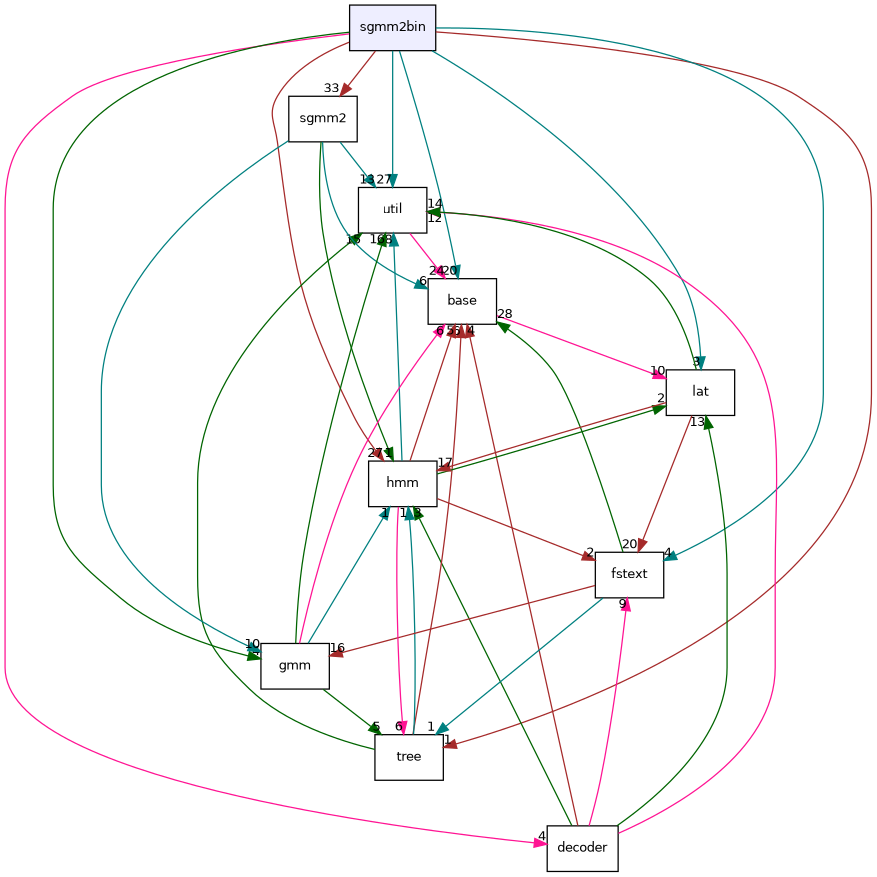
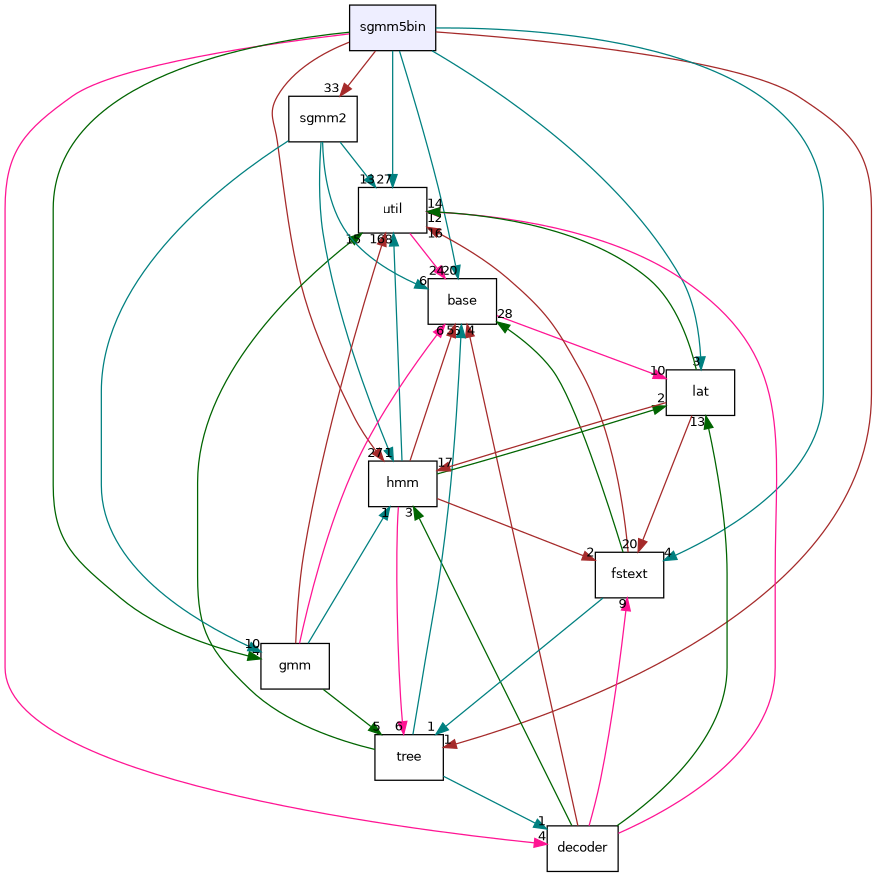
node "sgmm2bin": label "sgmm2bin" -> "sgmm5bin"
edge "sgmm2" -> "hmm": color darkgreen -> teal
edge "gmm" -> "util": color darkgreen -> brown
edge "tree" -> "base": color brown -> teal
edge "fstext" -> "gmm": now "fstext" -> "util"
edge "tree" -> "hmm": now "tree" -> "decoder"
